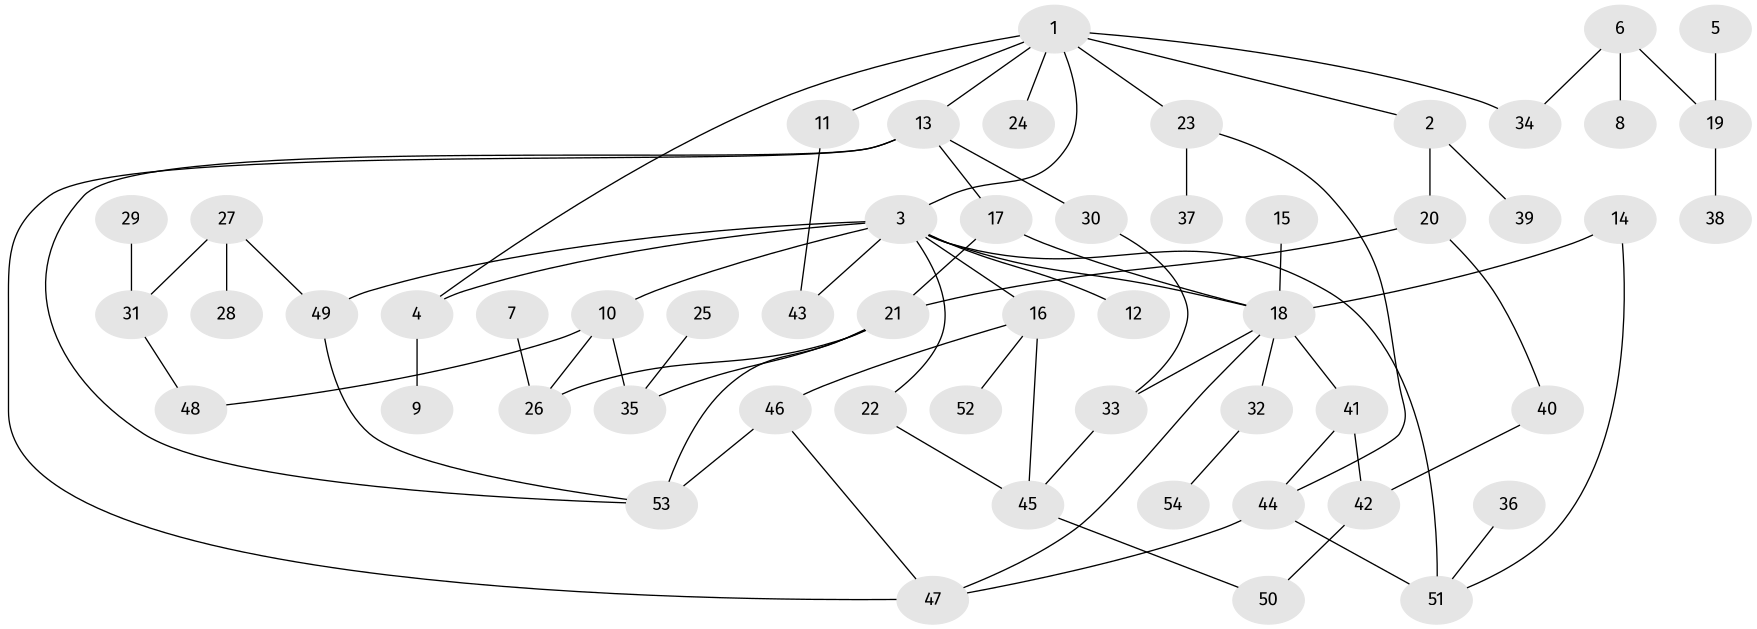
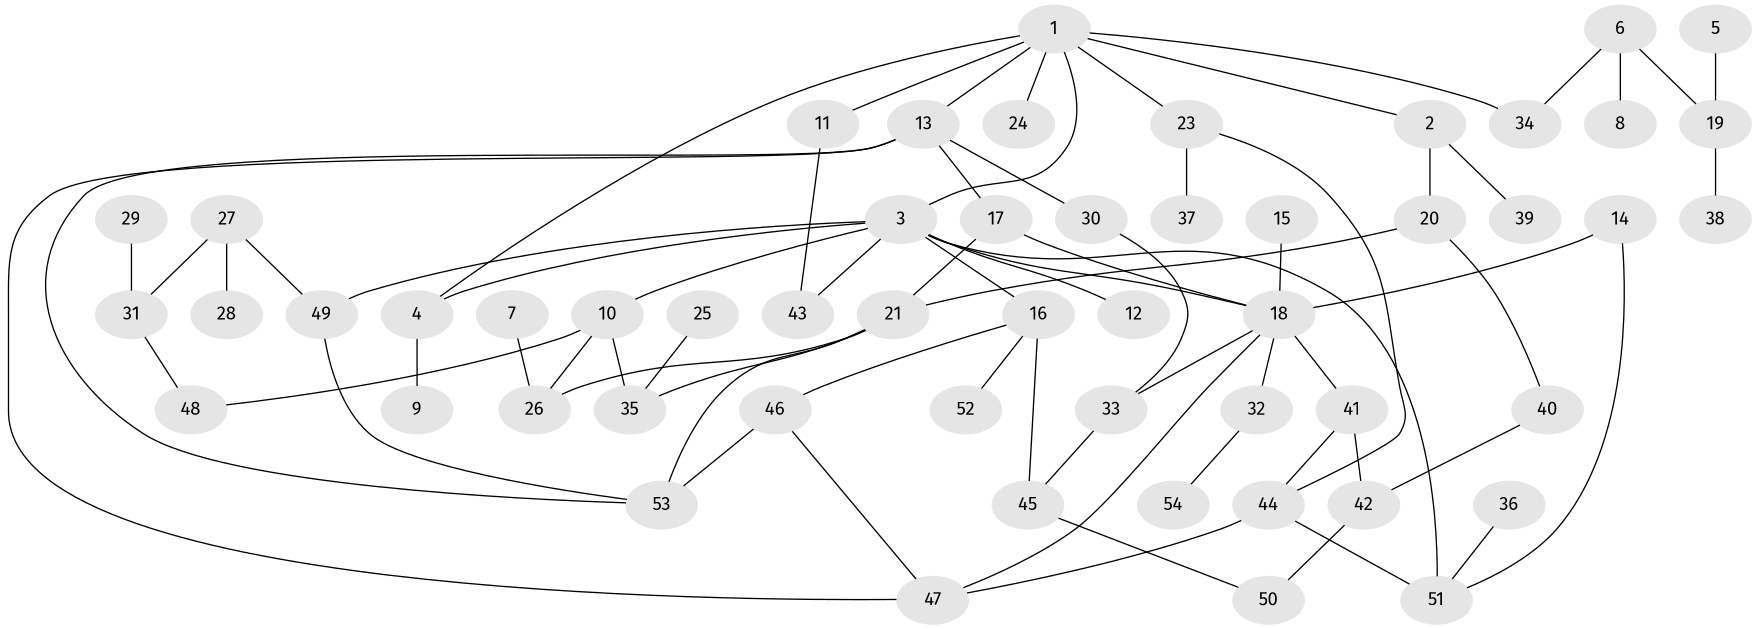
node "22": removed
